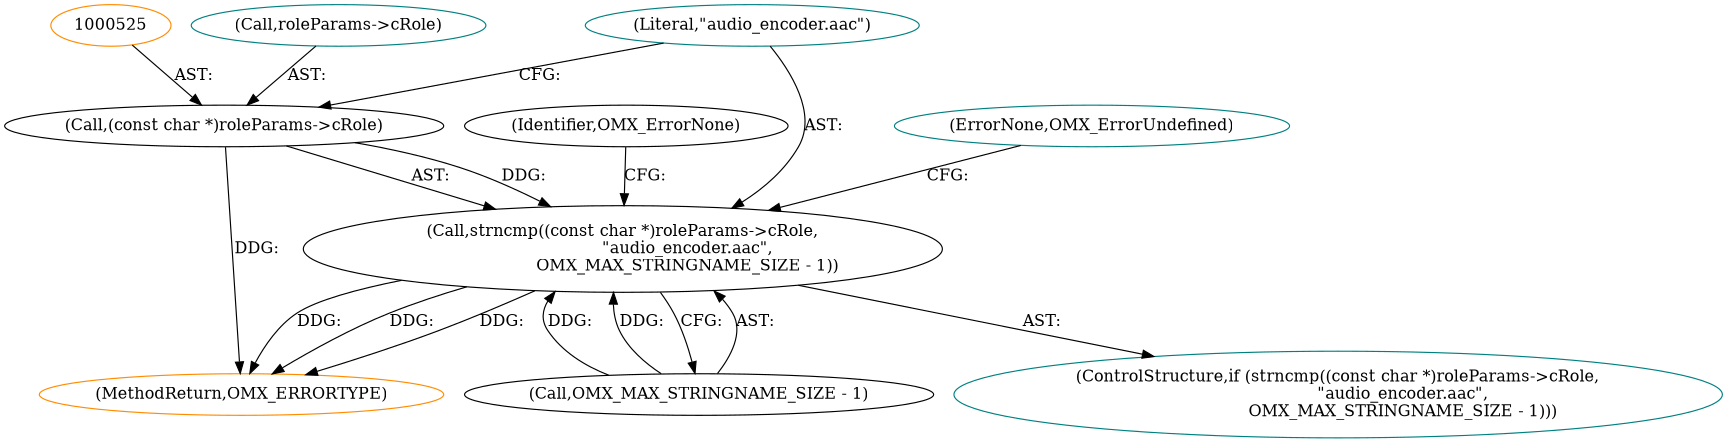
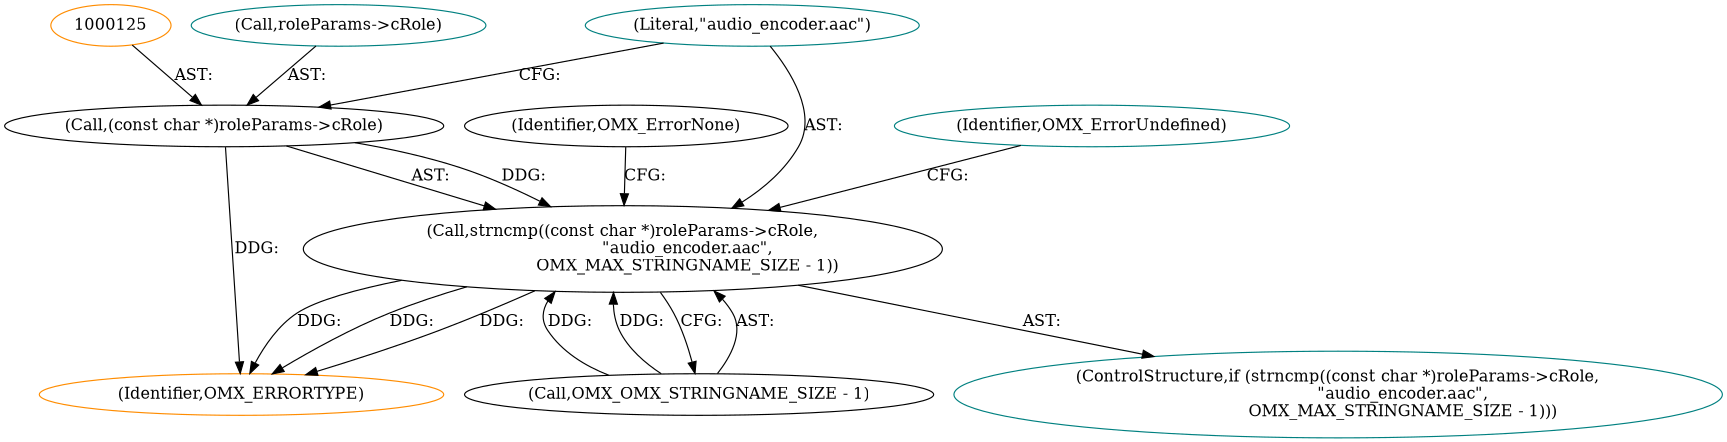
node "1000525": label "1000525" -> "1000125"
node "(ErrorNone,OMX_ErrorUndefined)": label "(ErrorNone,OMX_ErrorUndefined)" -> "(Identifier,OMX_ErrorUndefined)"
node "(MethodReturn,OMX_ERRORTYPE)": label "(MethodReturn,OMX_ERRORTYPE)" -> "(Identifier,OMX_ERRORTYPE)"
node "(Call,OMX_MAX_STRINGNAME_SIZE - 1)": label "(Call,OMX_MAX_STRINGNAME_SIZE - 1)" -> "(Call,OMX_OMX_STRINGNAME_SIZE - 1)"
